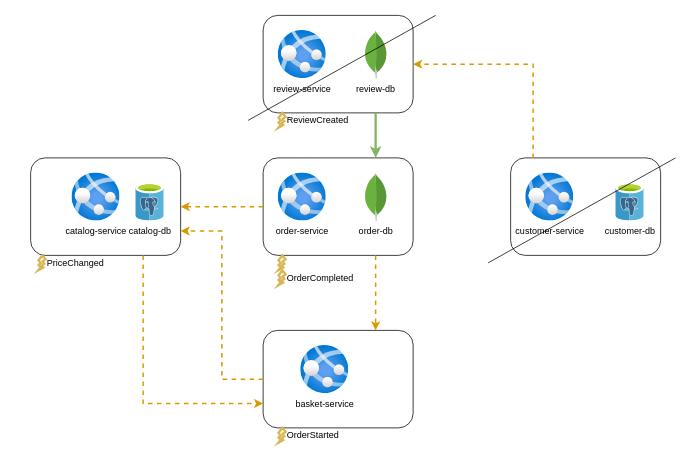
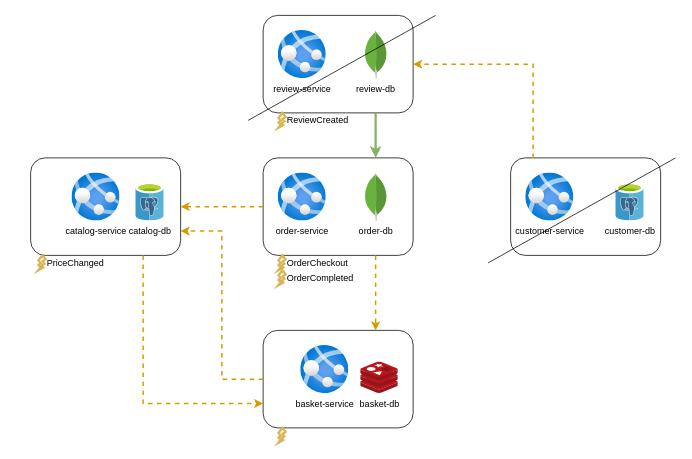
node "OrderCheckout": added
node "basket-db": added
node "OrderStarted": removed
